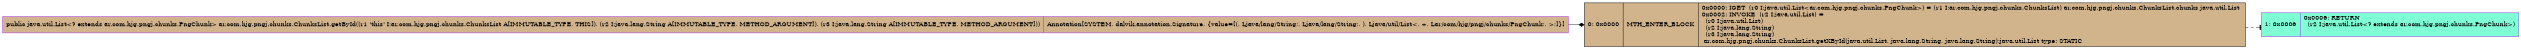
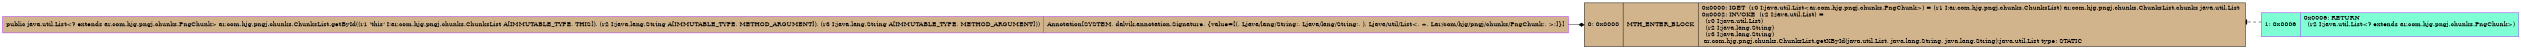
edge "0: 0x0000" -> "1: 0x0006": reversed
